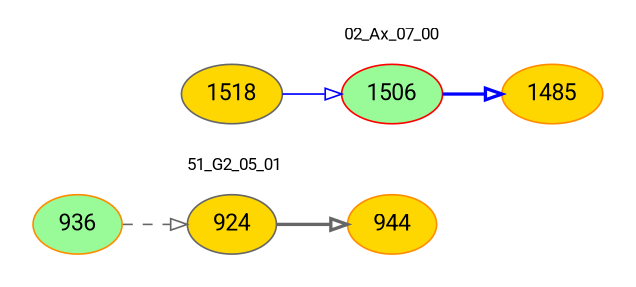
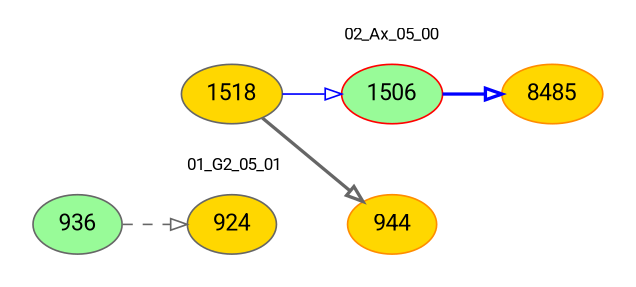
cluster "02_Ax_07_00": label "02_Ax_07_00" -> "02_Ax_05_00"
node "1485": label "1485" -> "8485"
cluster "51_G2_05_01": label "51_G2_05_01" -> "01_G2_05_01"
node "936": color darkorange -> gray40
edge "924" -> "944": now "1518" -> "944"
